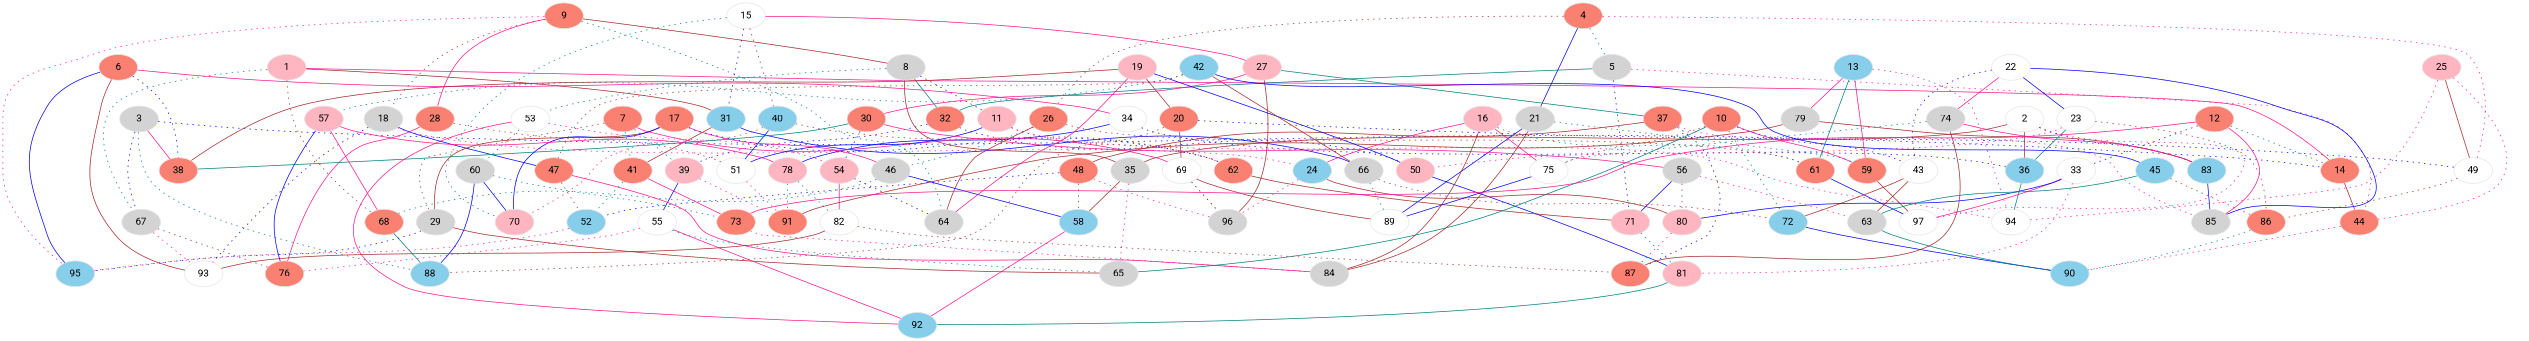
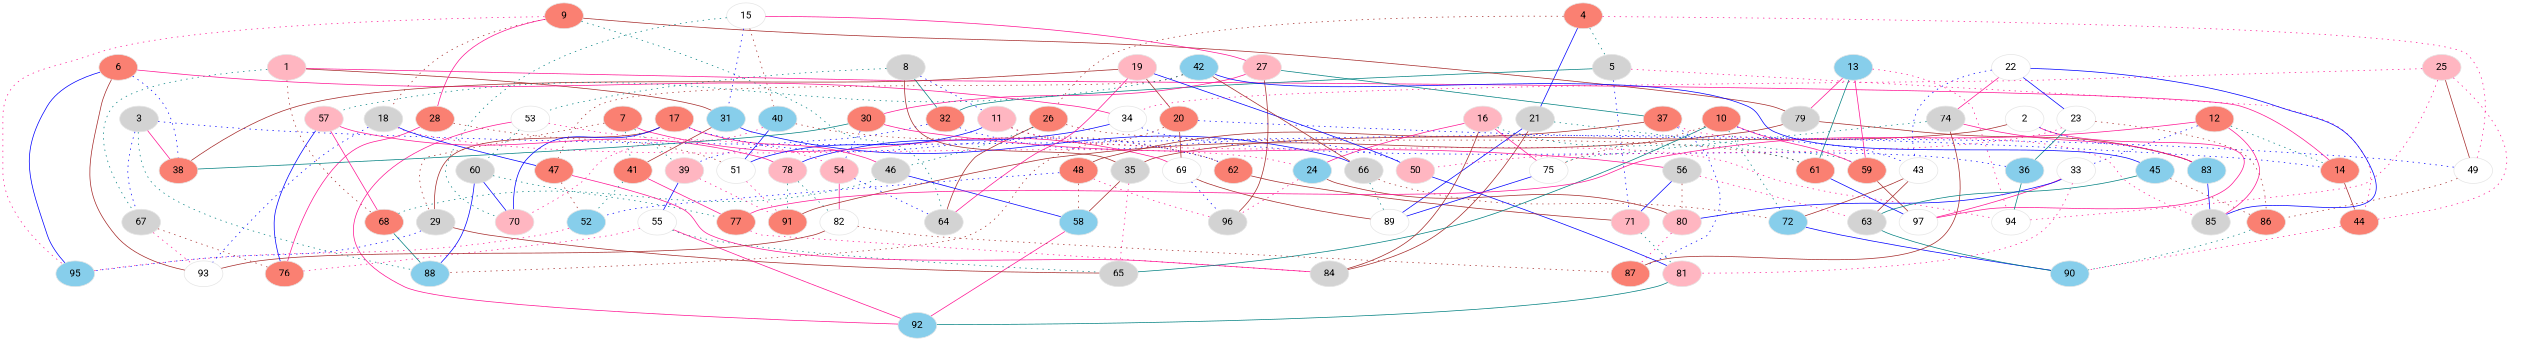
edge "9" -- "8": now "9" -- "79"
edge "25" -- "34": added
edge "2" -- "36": removed
edge "2" -- "97": style dotted -> solid
node "73": label "73" -> "77"
